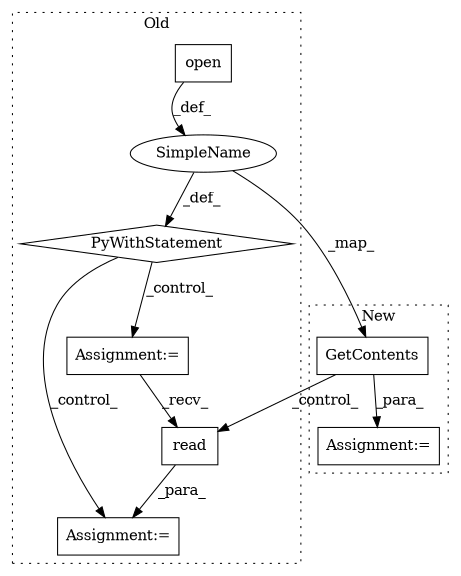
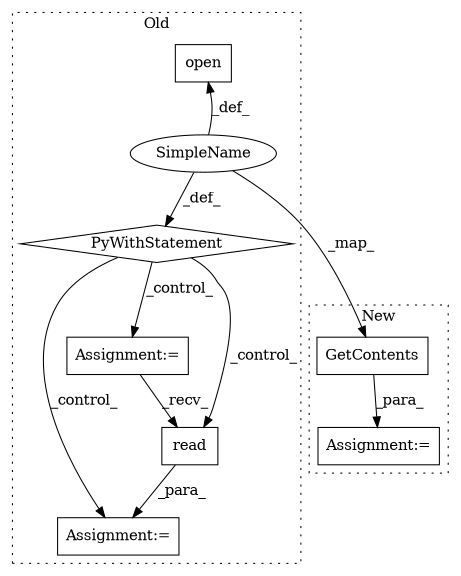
edge "open" -> "SimpleName": reversed
edge "GetContents" -> "read": now "PyWithStatement" -> "read"
